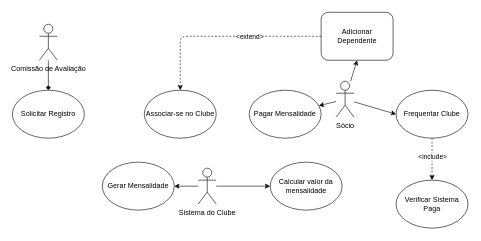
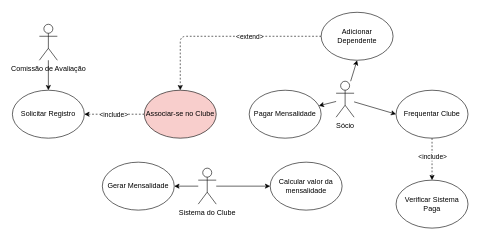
node "Adicionar Dependente": shape rounded rectangle -> ellipse
edge "Comissão de Avaliação" -> "Solicitar Registro": arrowhead diamond -> classic
edge "Associar-se no Clube" -> "Solicitar Registro": added, label "<include>"
node "Associar-se no Clube": fillcolor #ffffff -> #f8cecc
